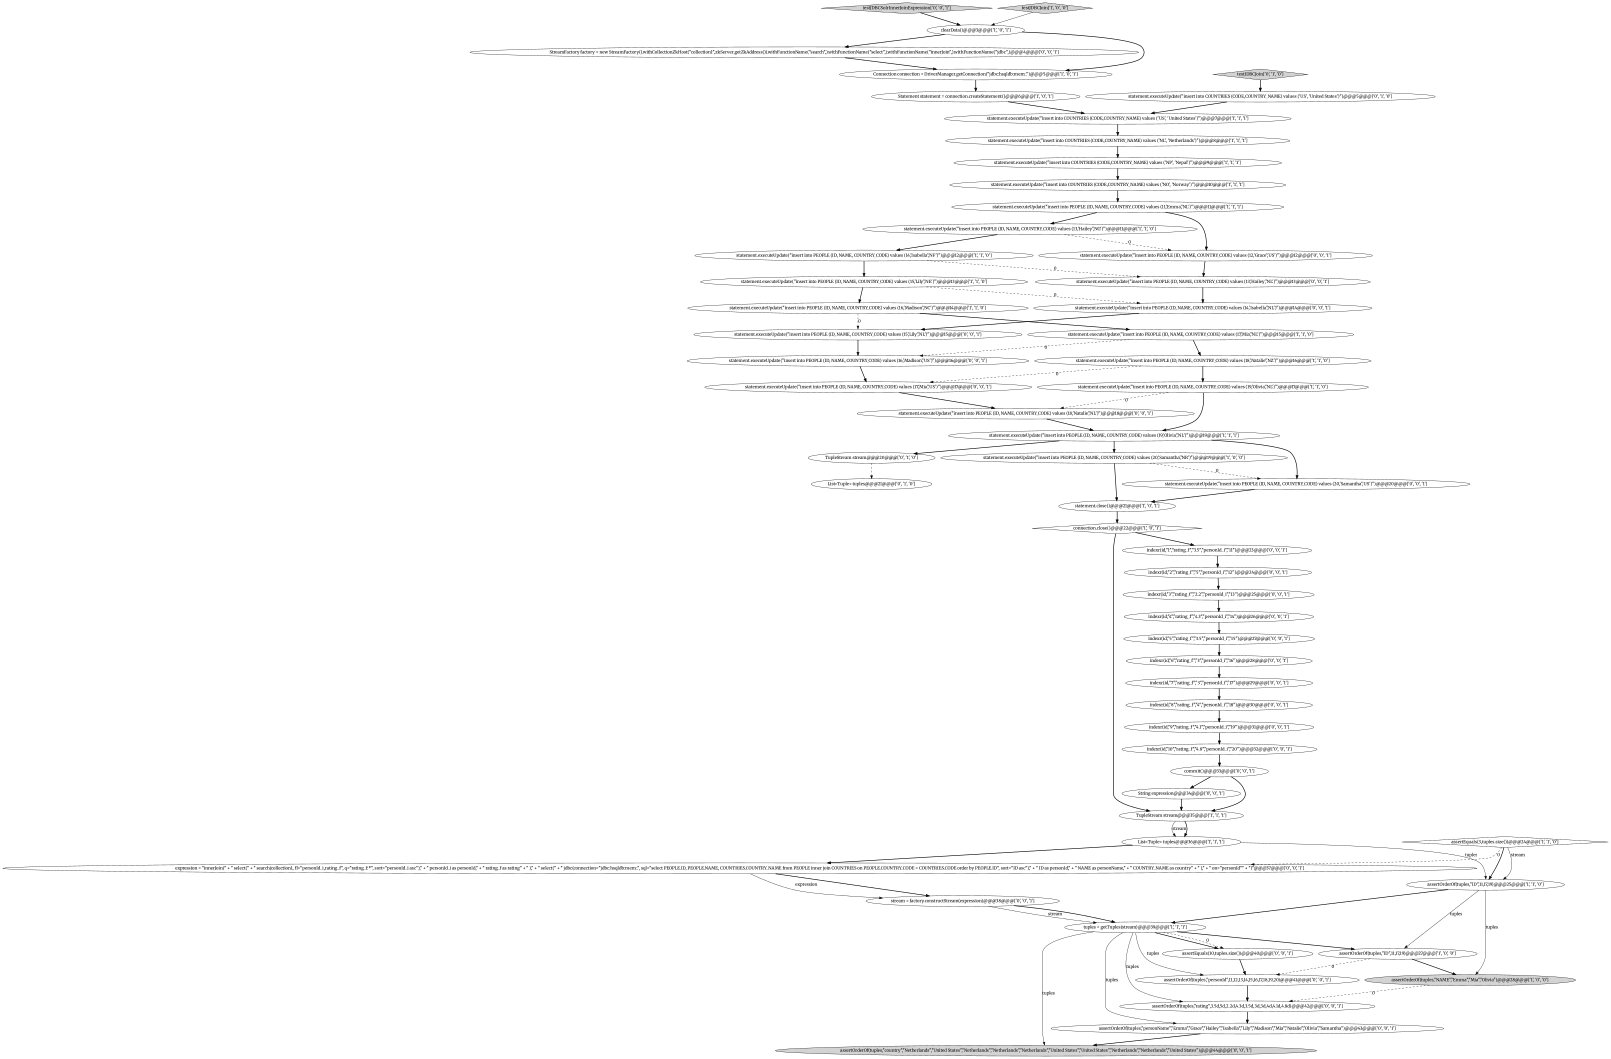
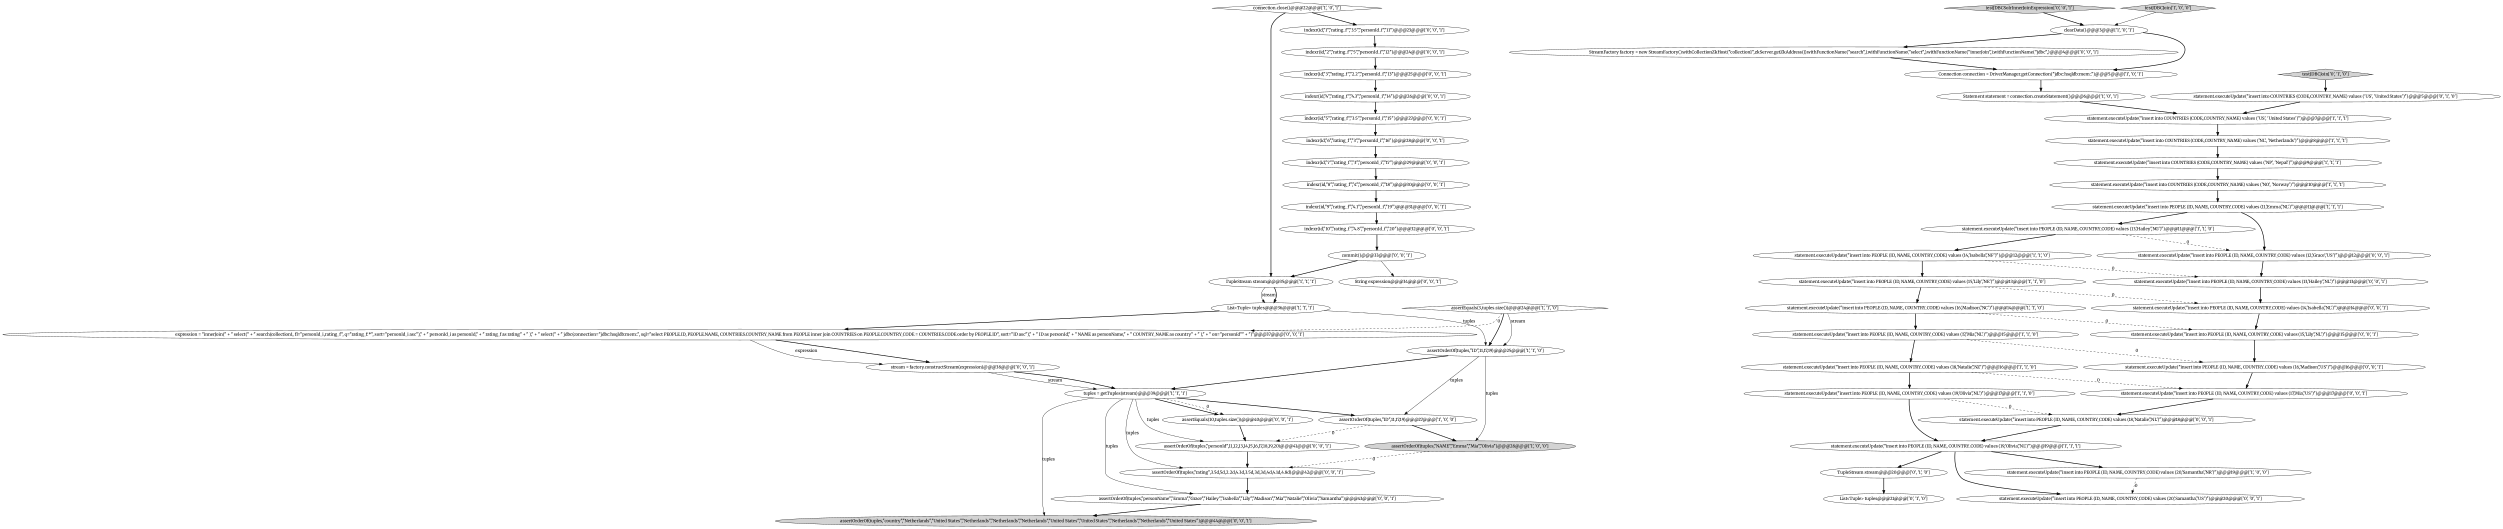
edge "TupleStream stream@@@20@@@['0', '1', '0']" -> "List<Tuple> tuples@@@21@@@['0', '1', '0']": style dashed -> bold
node "statement.close()@@@21@@@['1', '0', '1']": removed
edge "commit()@@@33@@@['0', '0', '1']" -> "String expression@@@34@@@['0', '0', '1']": style bold -> solid
edge "String expression@@@34@@@['0', '0', '1']" -> "TupleStream stream@@@35@@@['1', '1', '1']": removed
